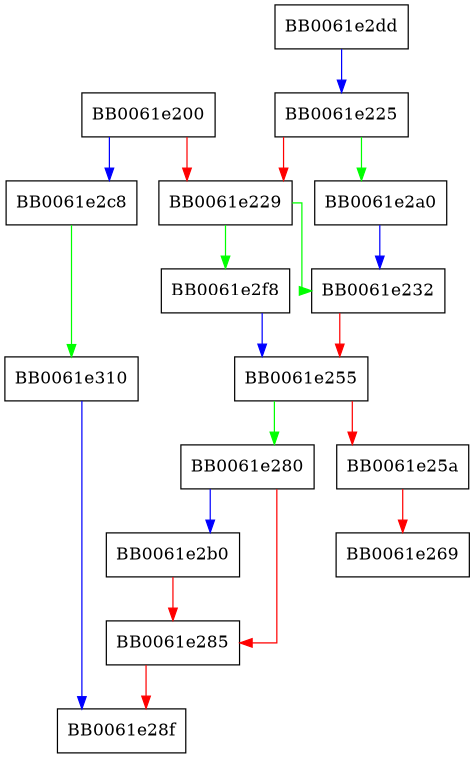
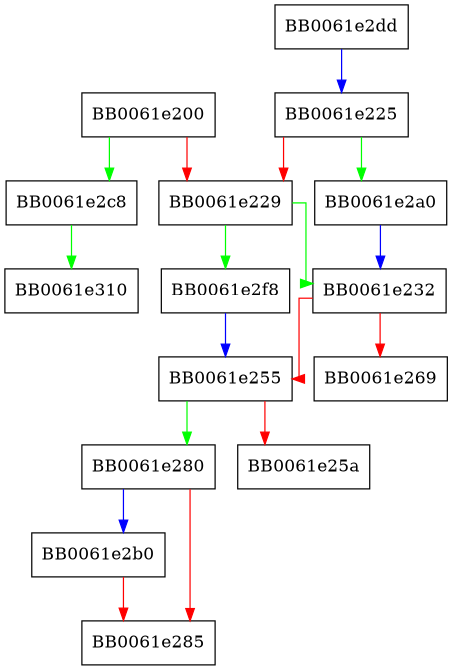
edge "BB0061e200" -> "BB0061e2c8": color blue -> green
edge "BB0061e25a" -> "BB0061e269": now "BB0061e232" -> "BB0061e269"
node "BB0061e28f": removed
